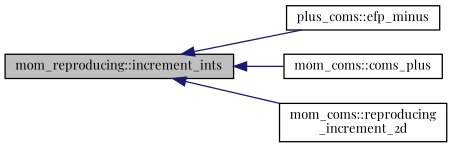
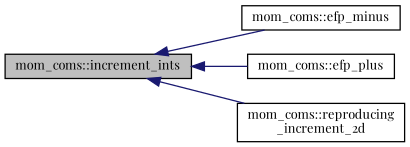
node "plus_coms::efp_minus": label "plus_coms::efp_minus" -> "mom_coms::efp_minus"
node "mom_reproducing::increment_ints": label "mom_reproducing::increment_ints" -> "mom_coms::increment_ints"
node "mom_coms::coms_plus": label "mom_coms::coms_plus" -> "mom_coms::efp_plus"
